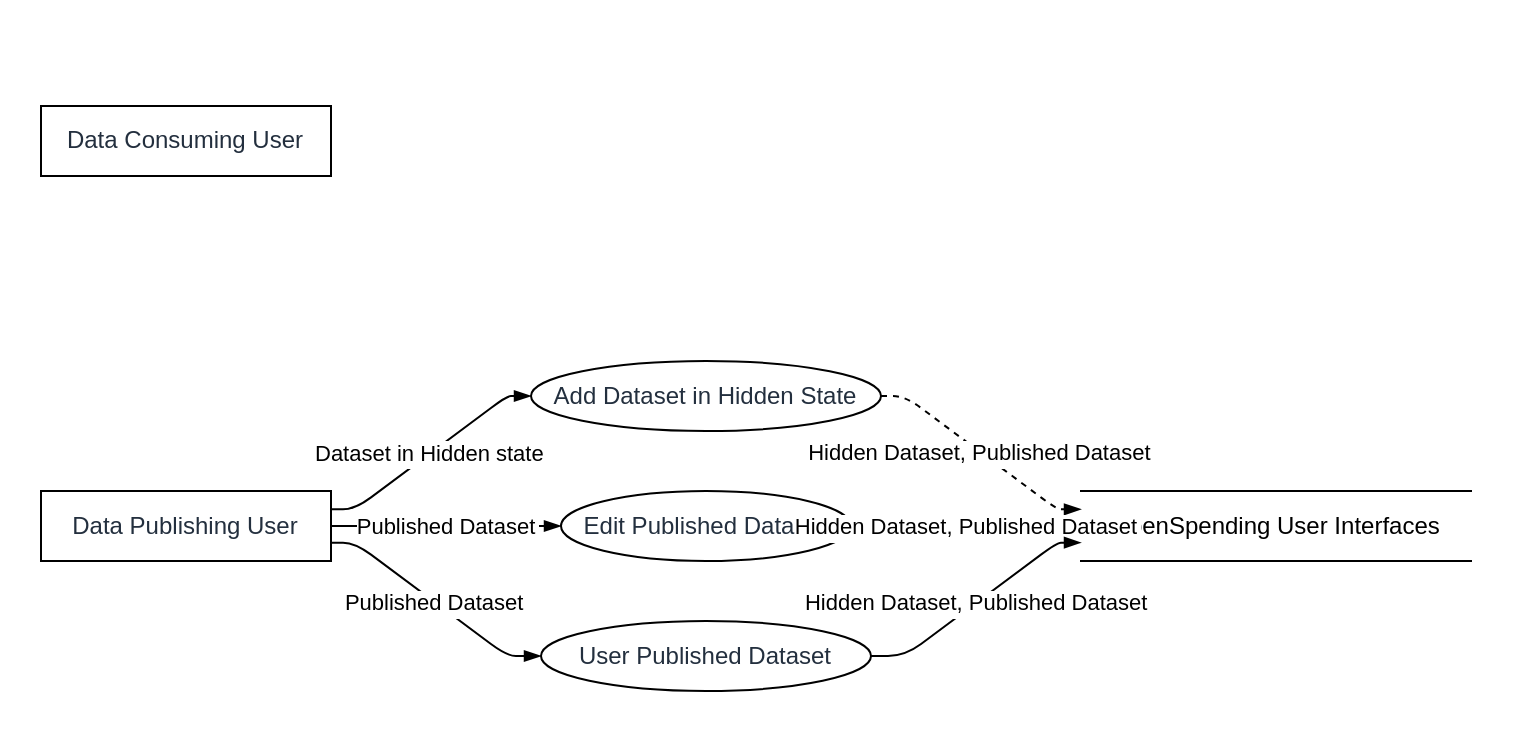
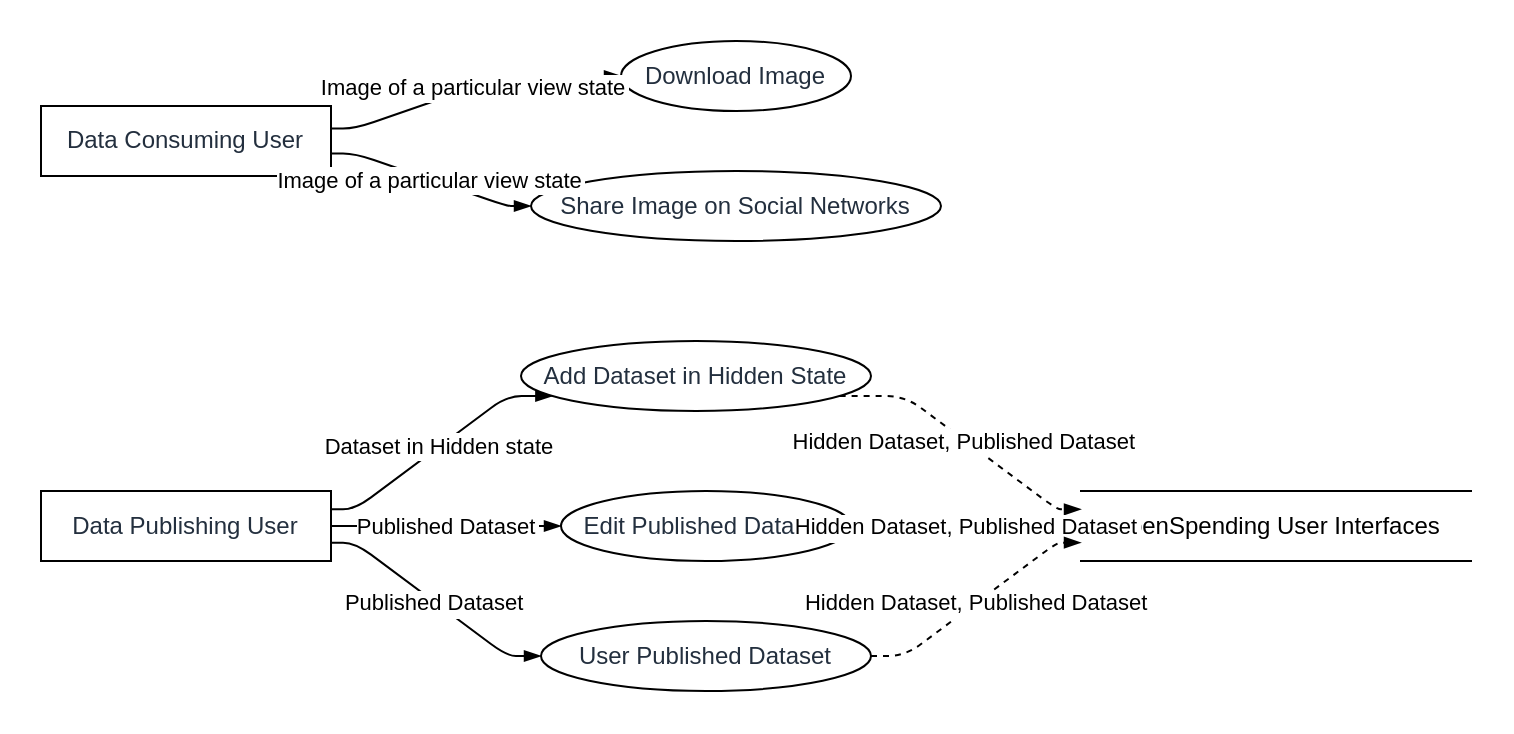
node "Download Image": added
edge "Data Consuming User" -> "Download Image": added, label "Image of a particular view state"
edge "Data Consuming User" -> "Share Image on Social Networks": added, label "Image of a particular view state"
node "Share Image on Social Networks": added
node "Add Dataset in Hidden State": moved (706, 396) -> (696, 376)
edge "User Published Dataset" -> "OpenSpending User Interfaces": style solid -> dashed
